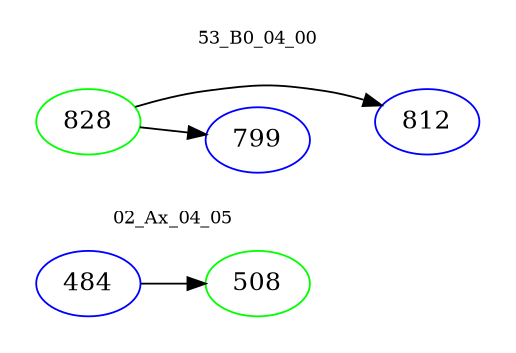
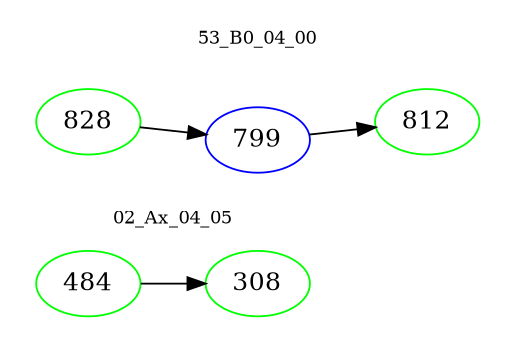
edge "828" -> "812": now "799" -> "812"
node "812": color blue -> green
node "484": color blue -> green
node "508": label "508" -> "308"
